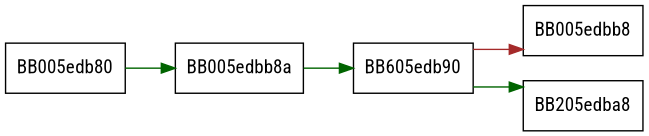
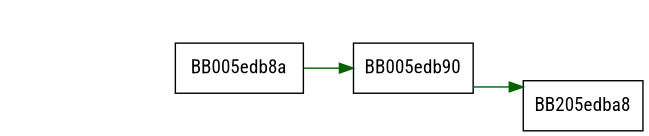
node "BB005edbb8": removed
node "BB005edb80": removed
node "BB005edbb8a": label "BB005edbb8a" -> "BB005edb8a"
node "BB605edb90": label "BB605edb90" -> "BB005edb90"
